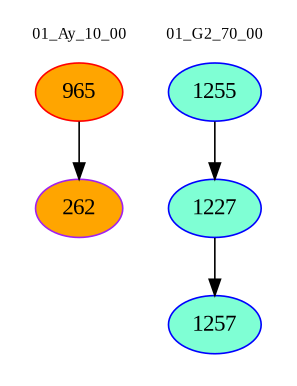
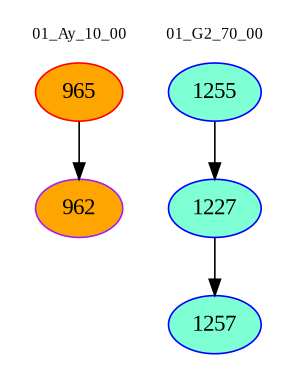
node "262": label "262" -> "962"
